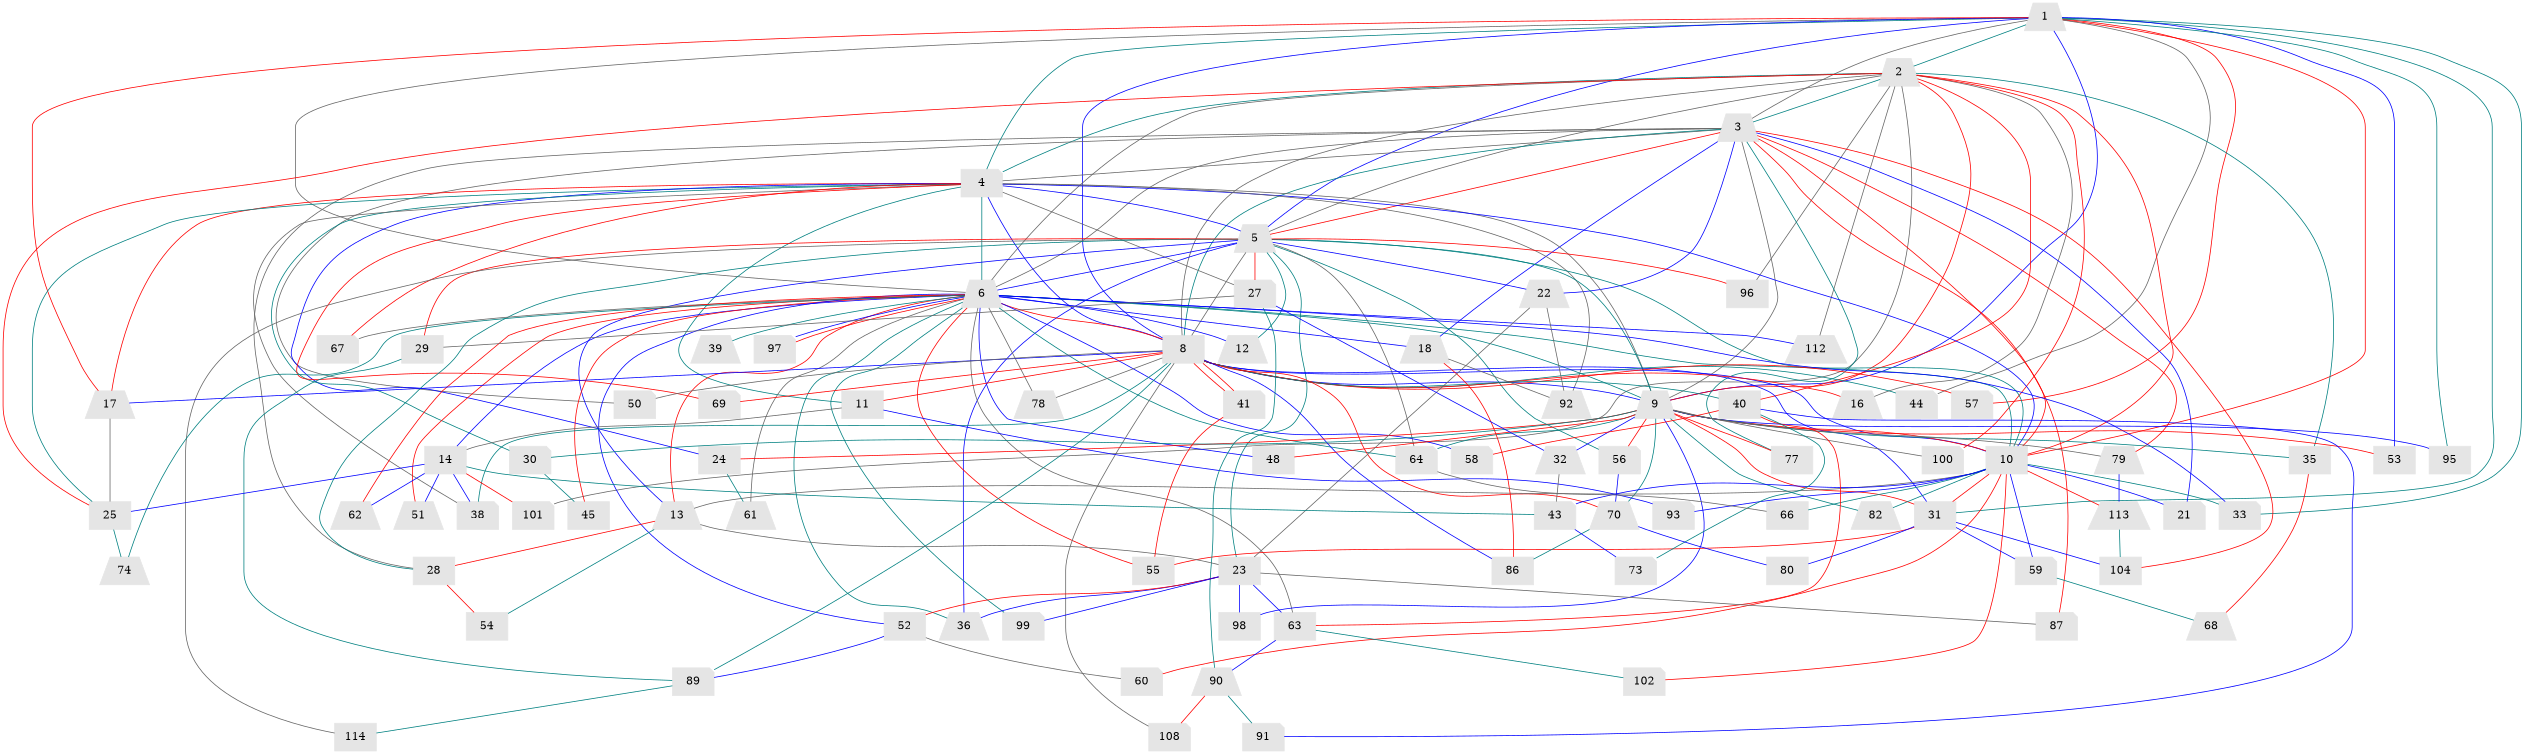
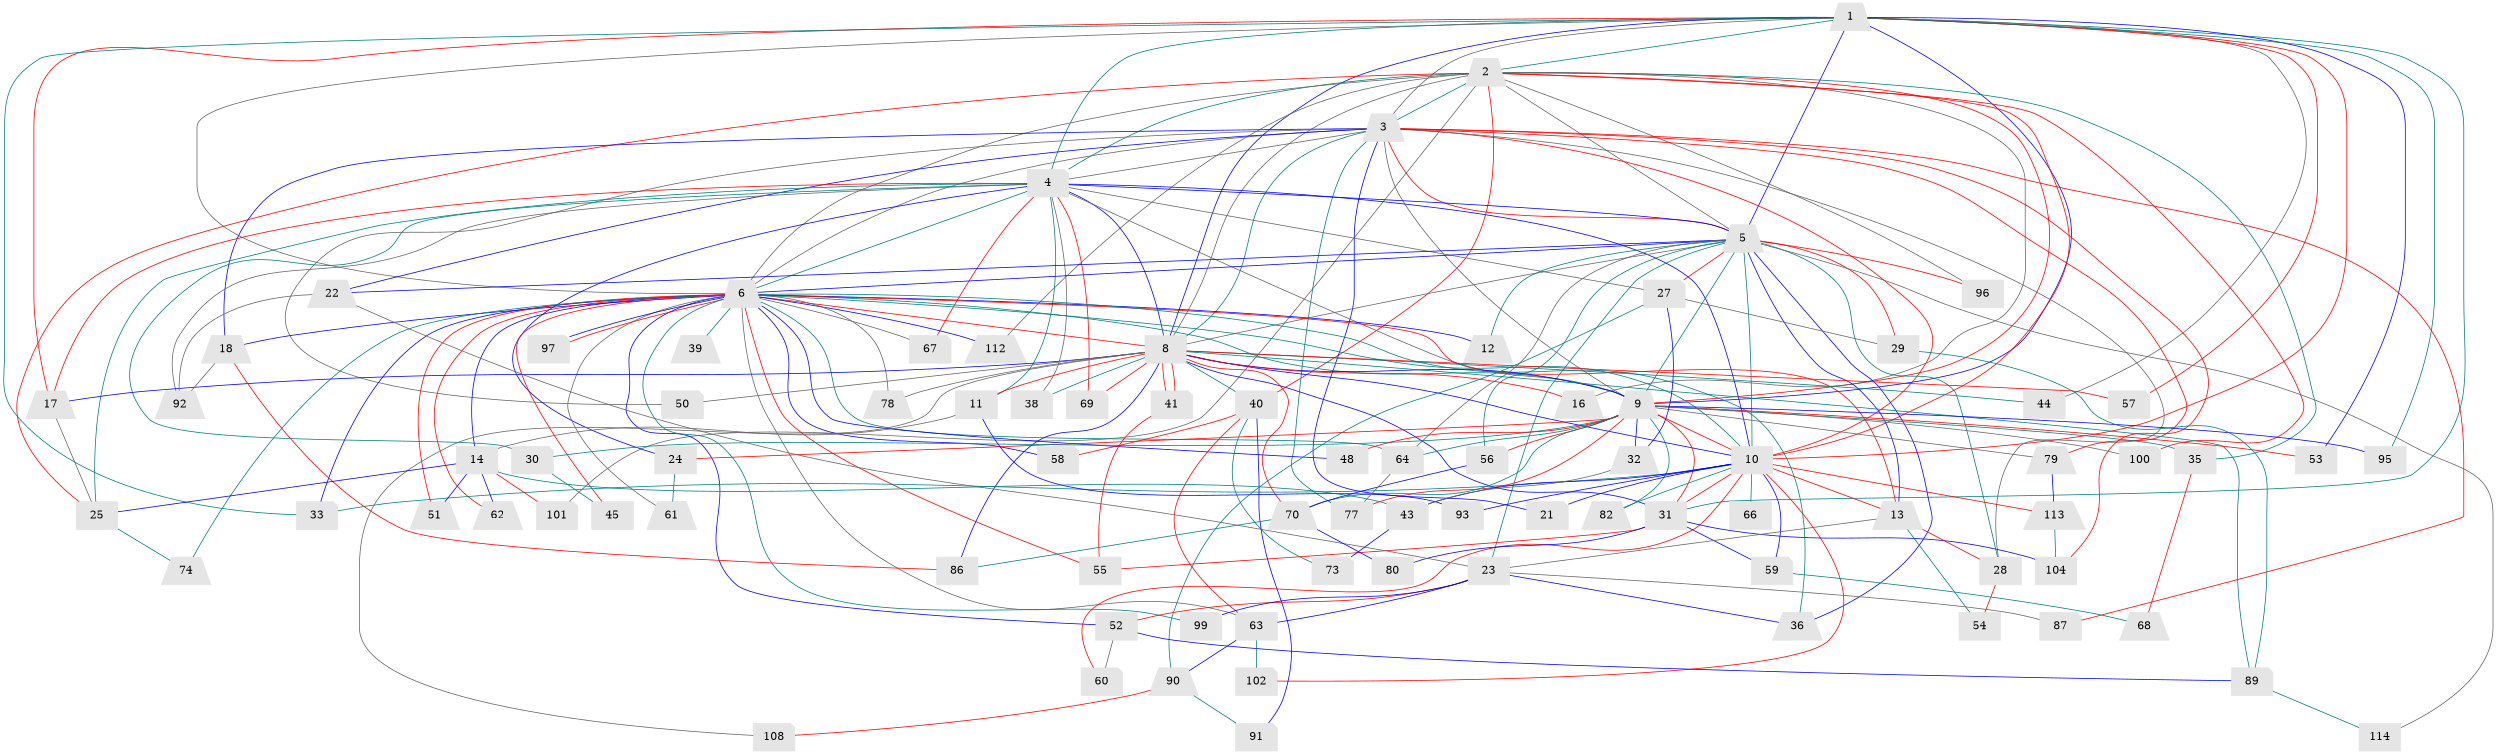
edge "14" -- "38": removed
edge "10" -- "13": color gray40 -> red
edge "64" -- "66": now "64" -- "77"
node "98": removed
